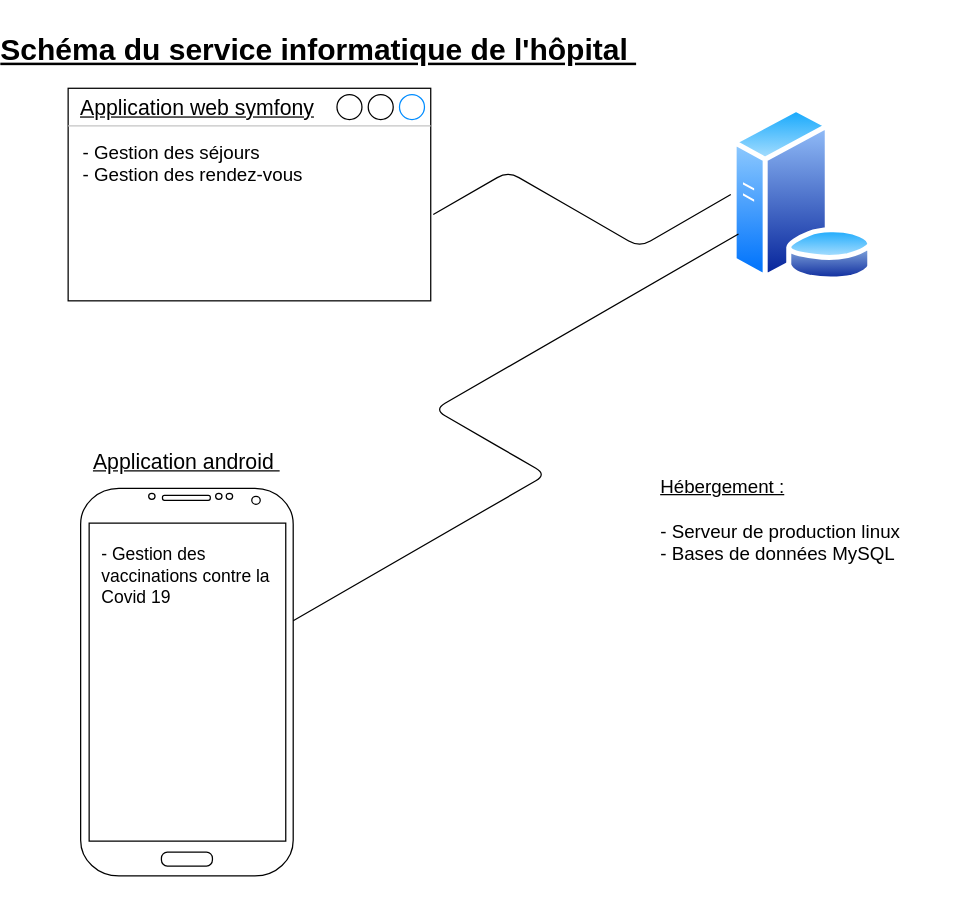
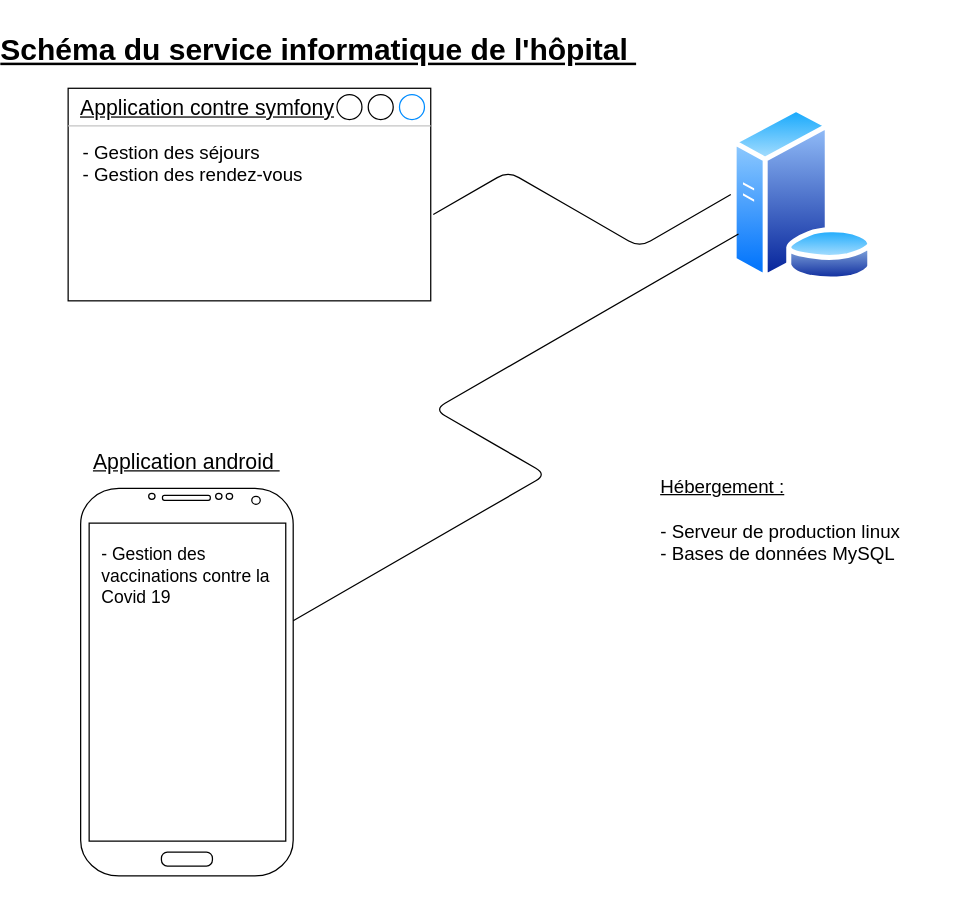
node "Application web symfony": label "Application web symfony" -> "Application contre symfony"
